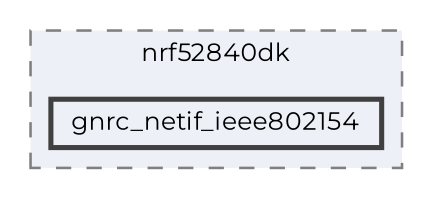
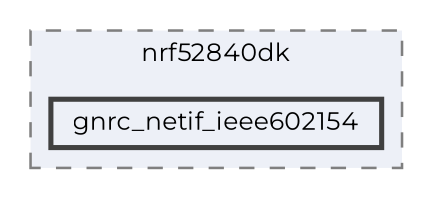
node "gnrc_netif_ieee802154": label "gnrc_netif_ieee802154" -> "gnrc_netif_ieee602154"
